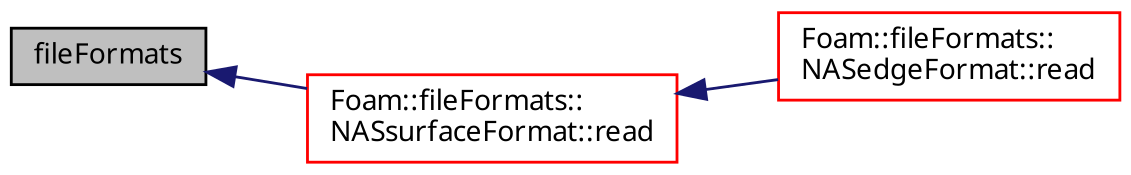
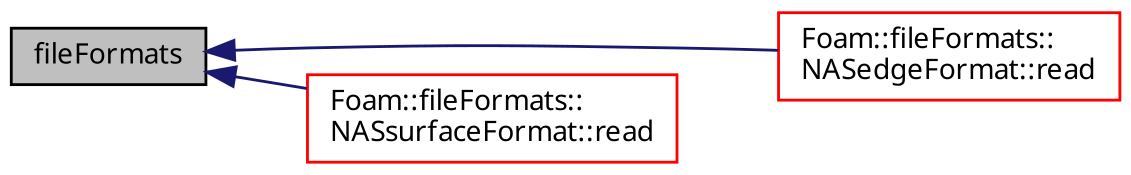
edge "Foam::fileFormats:: NASedgeFormat::read" -> "Foam::fileFormats:: NASsurfaceFormat::read": now "Foam::fileFormats:: NASedgeFormat::read" -> "fileFormats"
